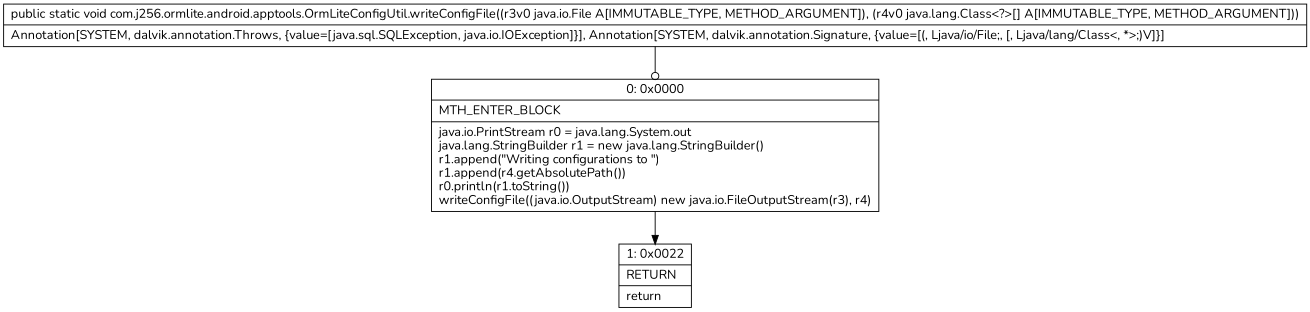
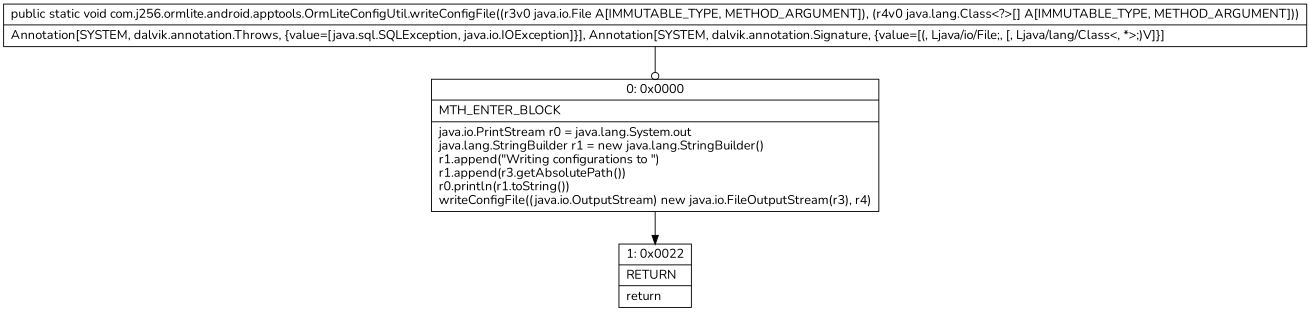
node "0: 0x0000": text "r1.append(r4.getAbsolutePath())" -> "r1.append(r3.getAbsolutePath())"
